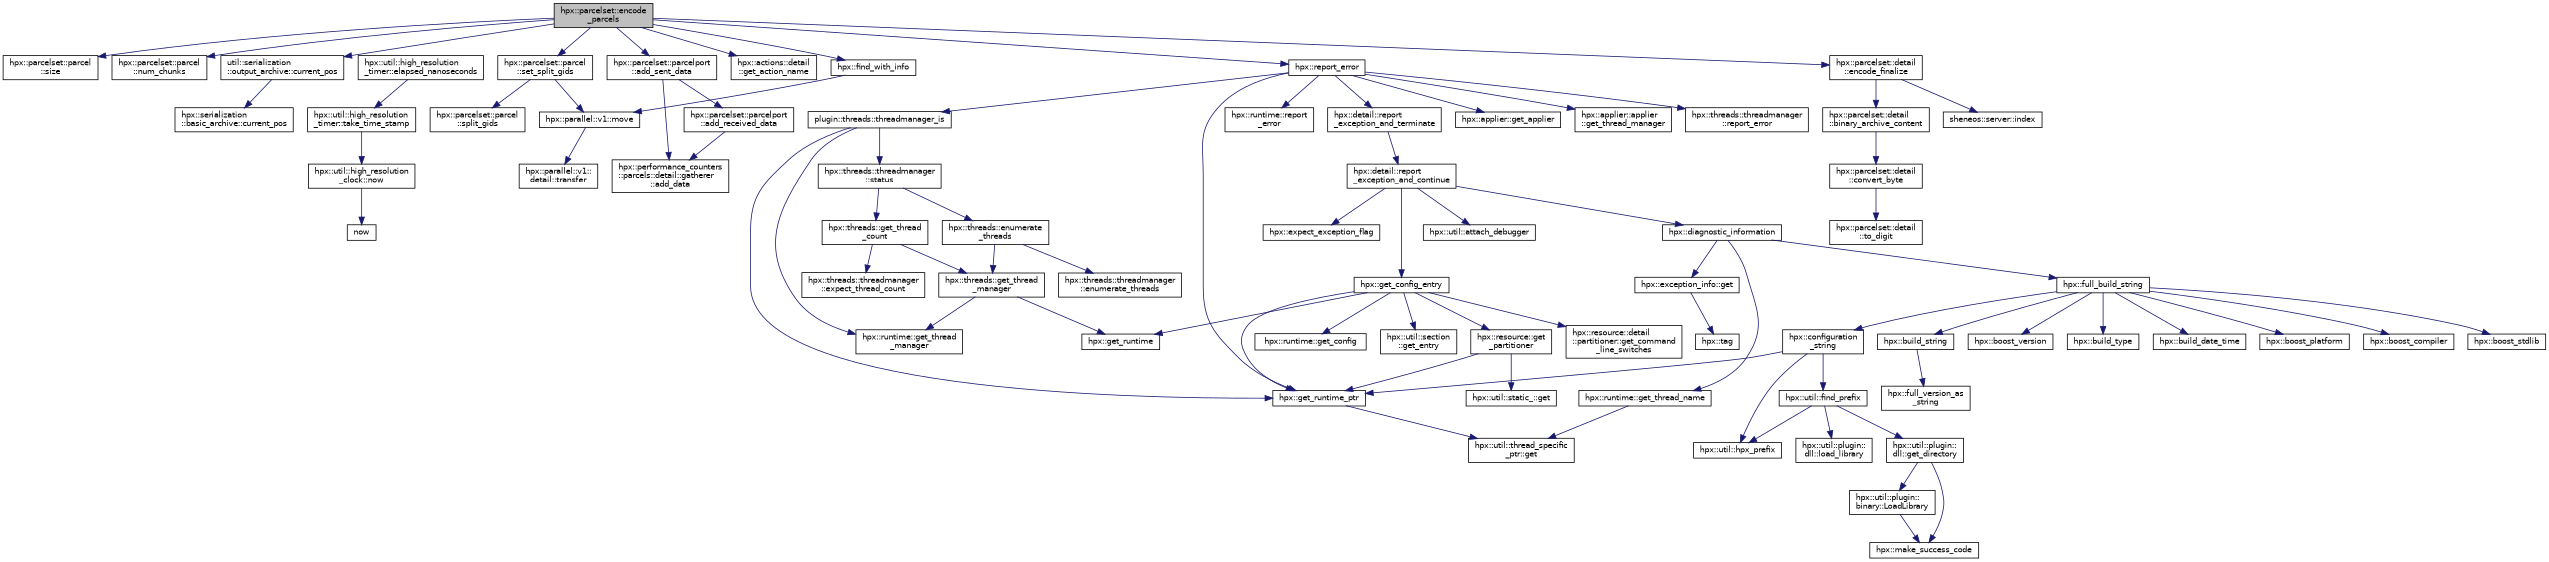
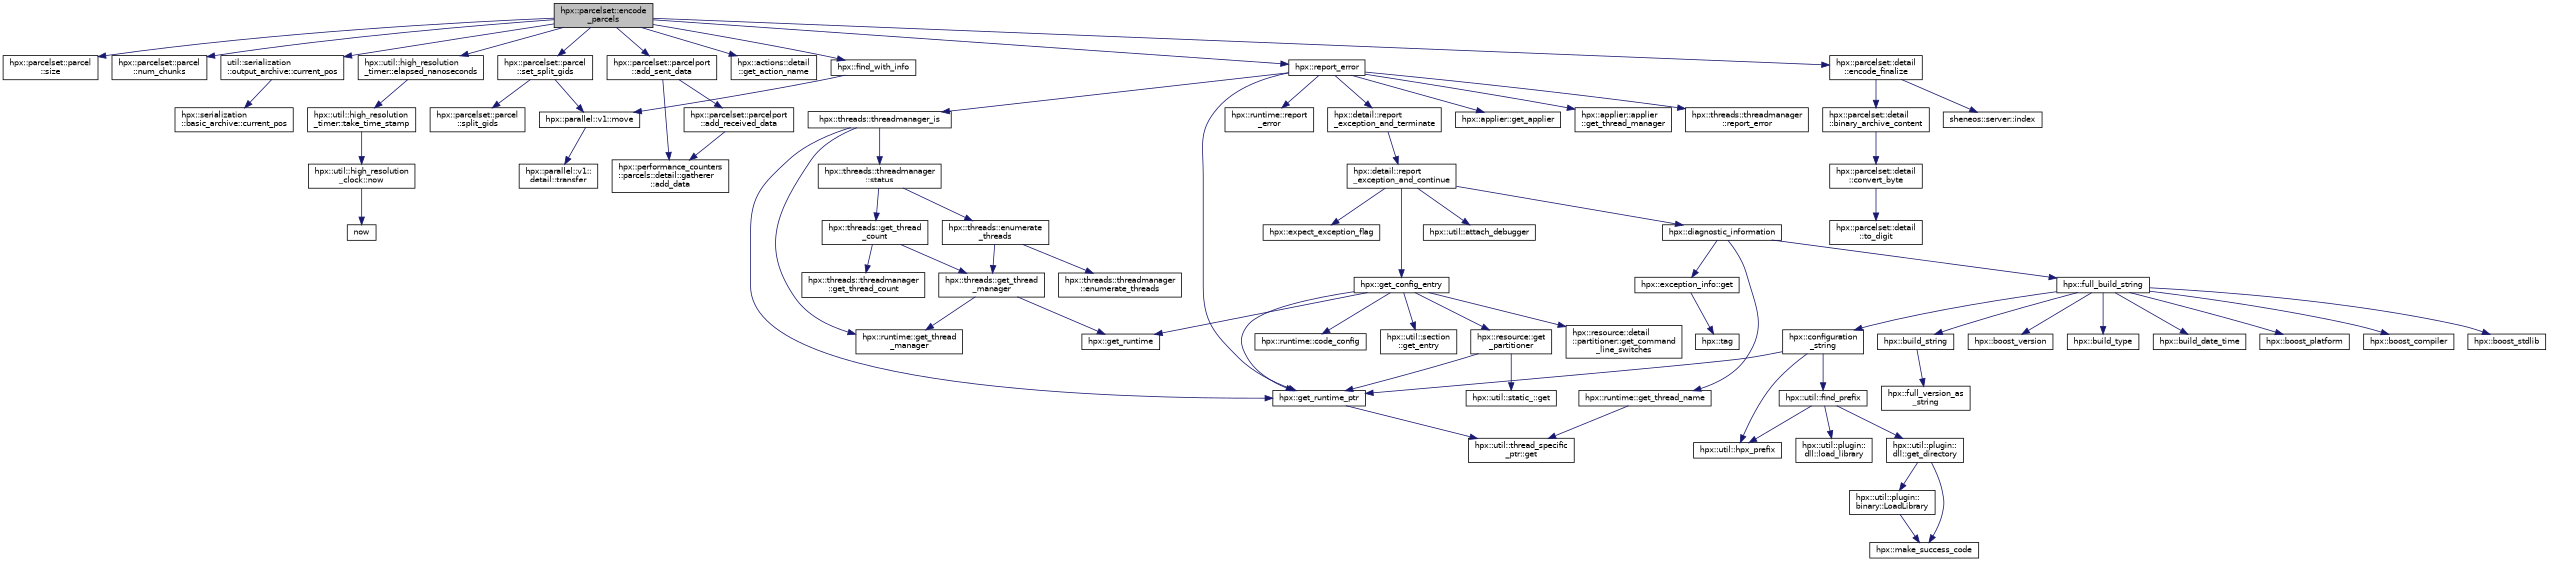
edge "hpx::parcelset::encode _parcels" -> "hpx::util::high_resolution _timer::elapsed_nanoseconds": added
node "plugin::threads::threadmanager_is": label "plugin::threads::threadmanager_is" -> "hpx::threads::threadmanager_is"
node "hpx::threads::threadmanager ::expect_thread_count": label "hpx::threads::threadmanager ::expect_thread_count" -> "hpx::threads::threadmanager ::get_thread_count"
node "hpx::runtime::get_config": label "hpx::runtime::get_config" -> "hpx::runtime::code_config"
